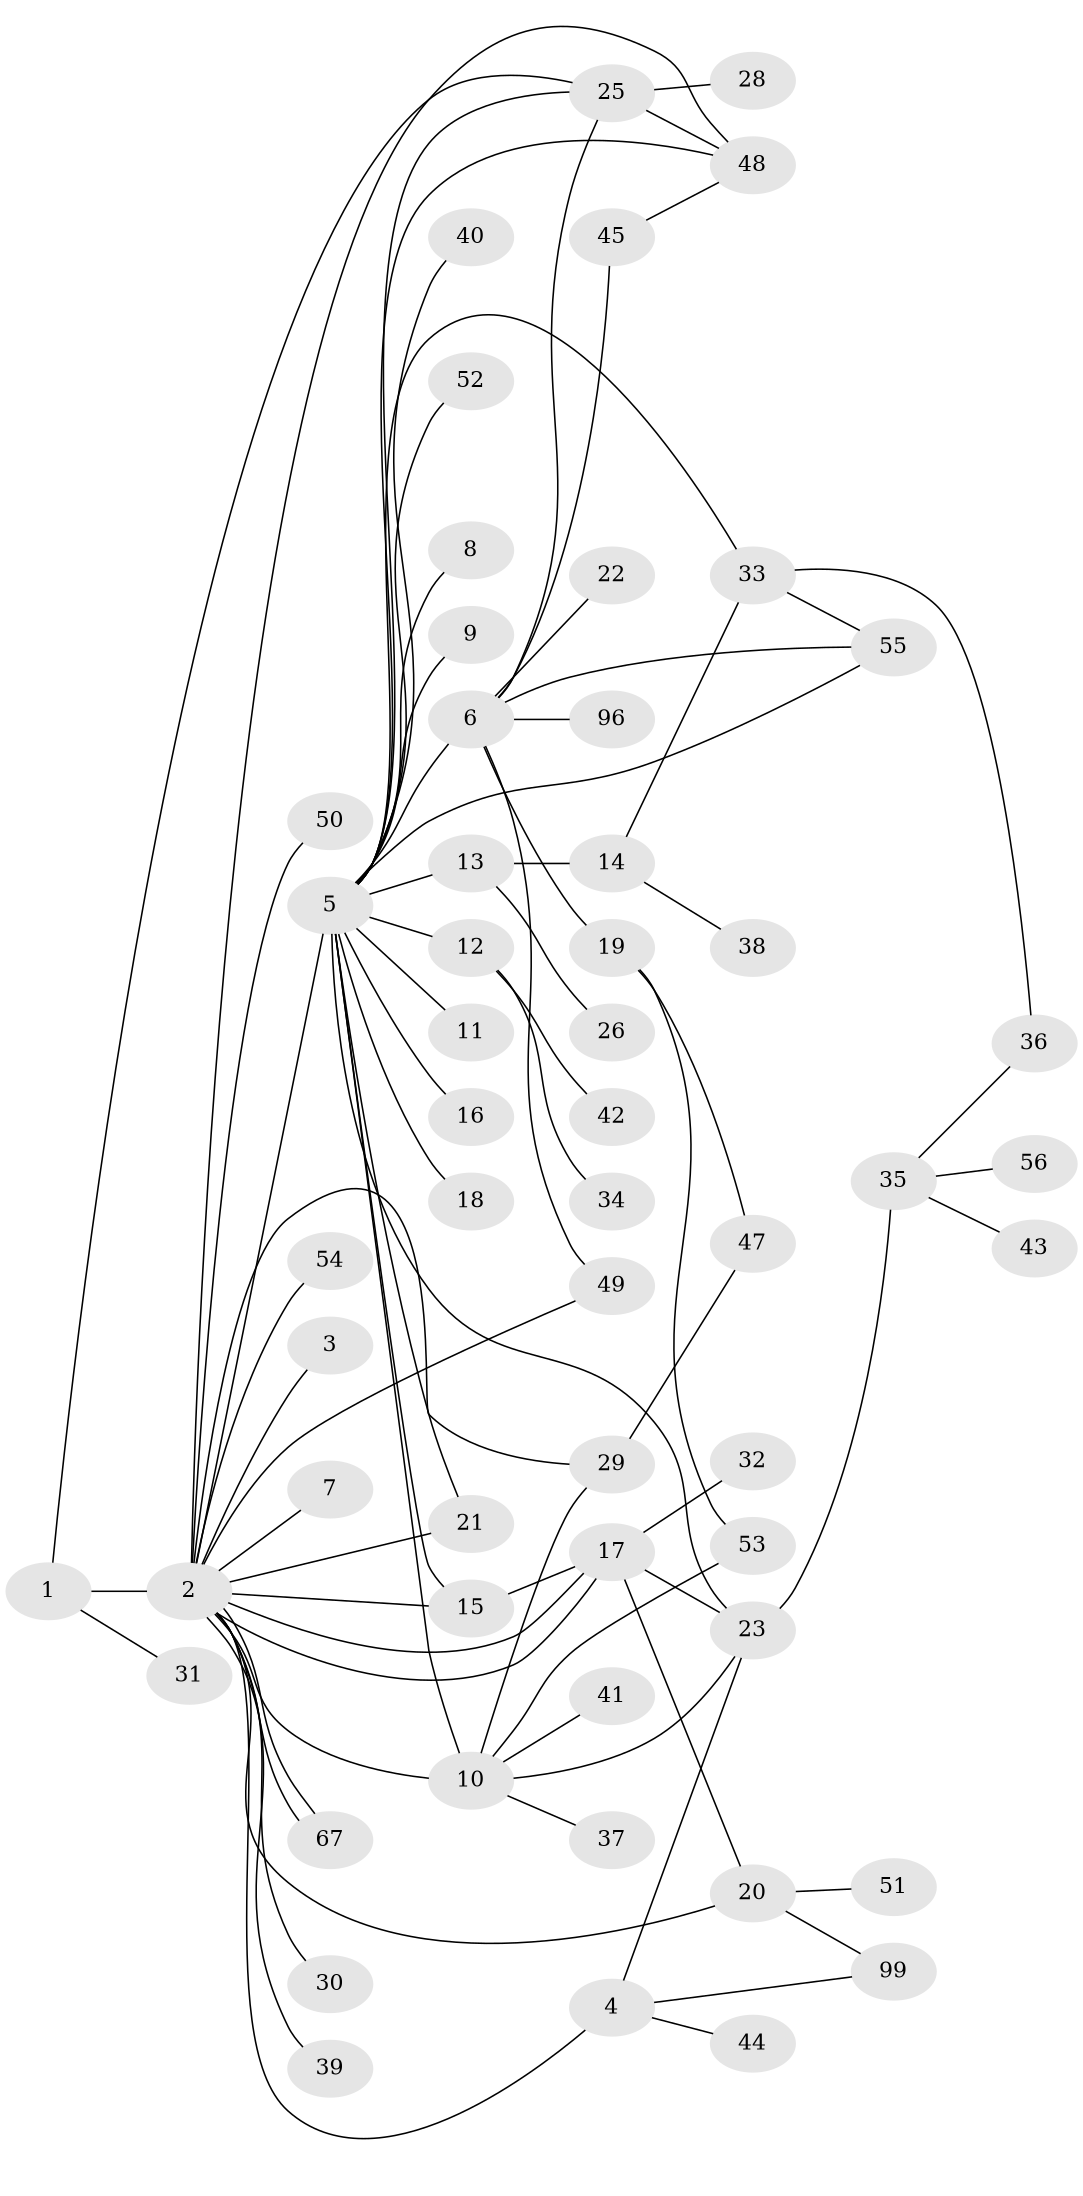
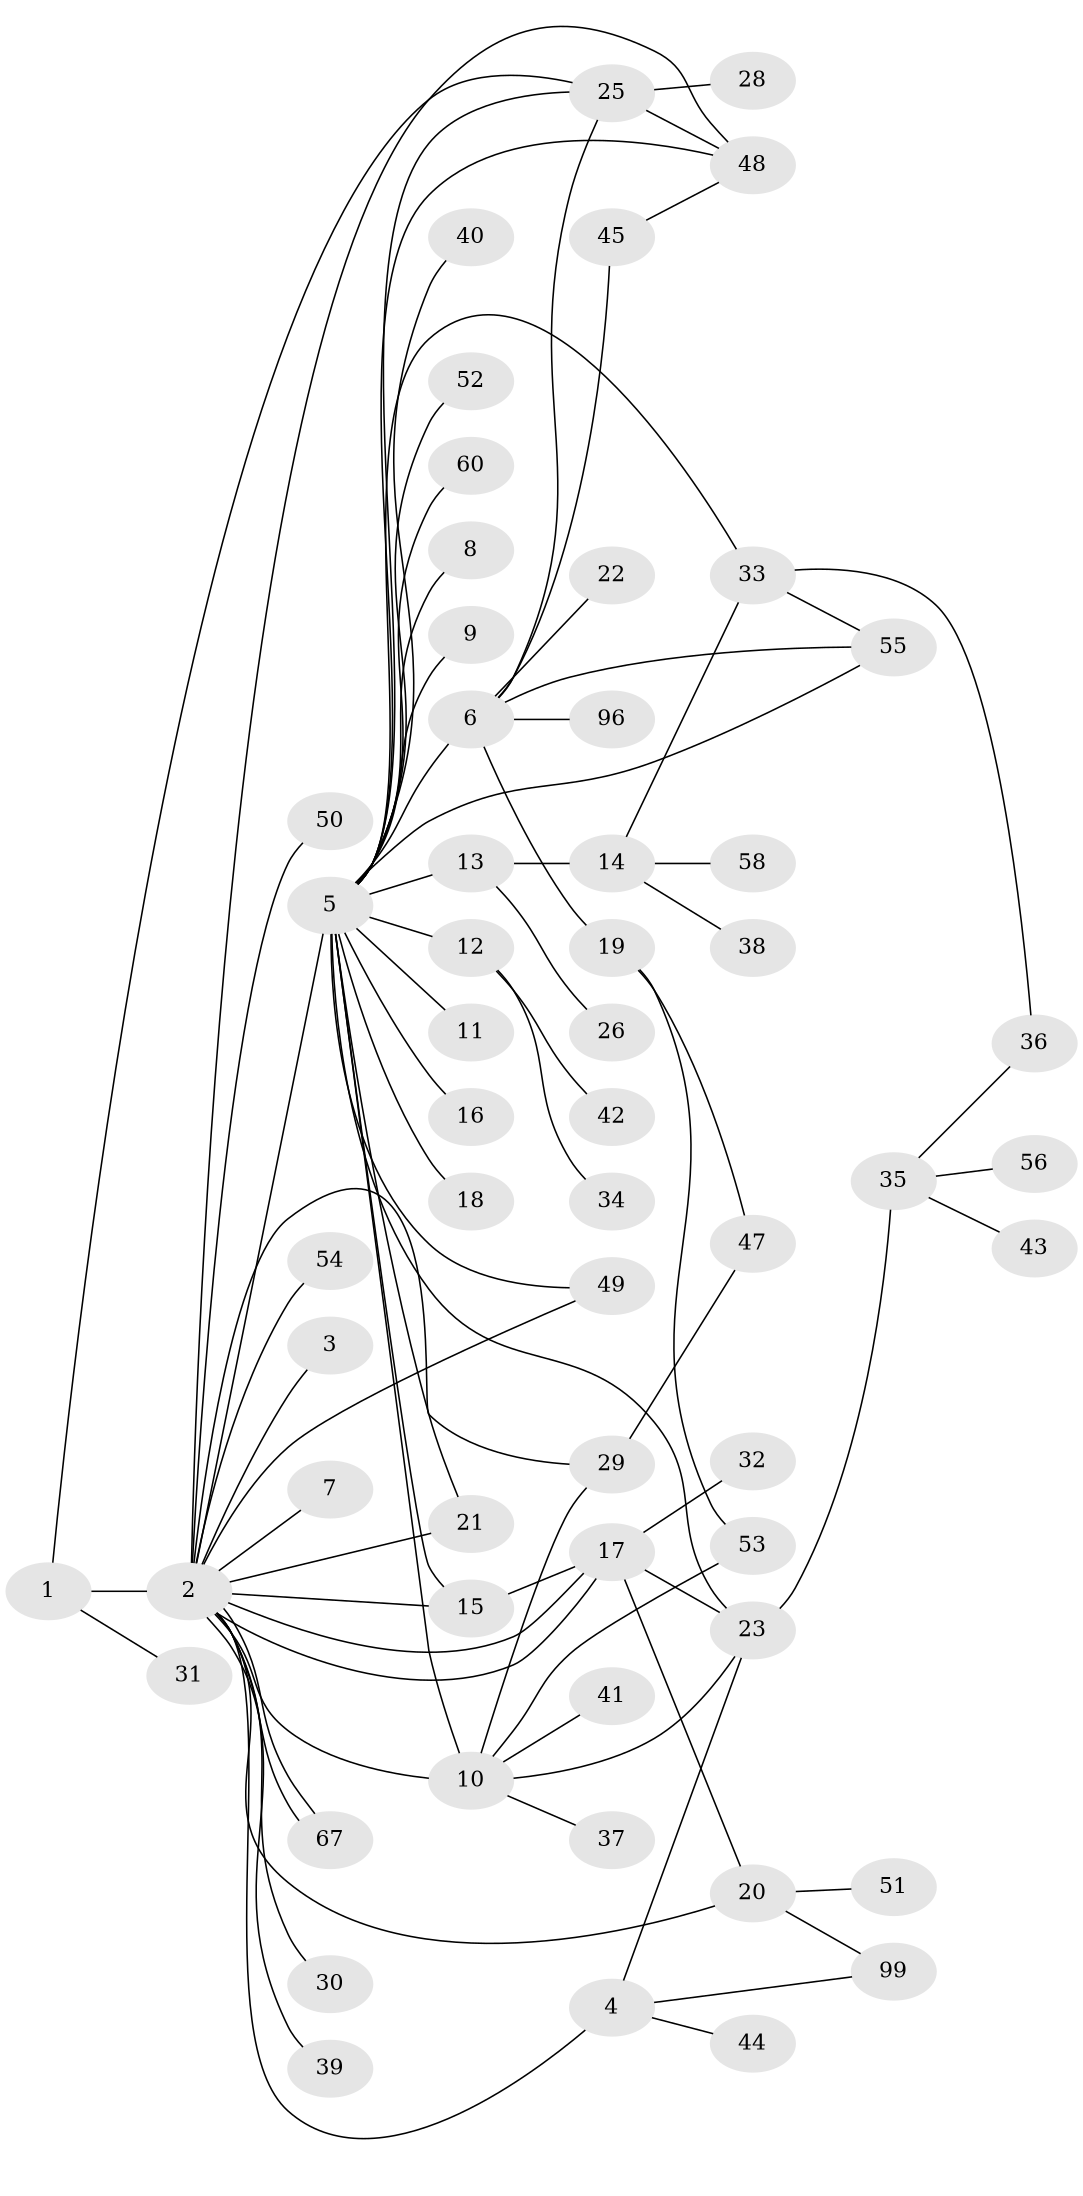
node "60": added
node "58": added
edge "6" -- "49": now "5" -- "49"
